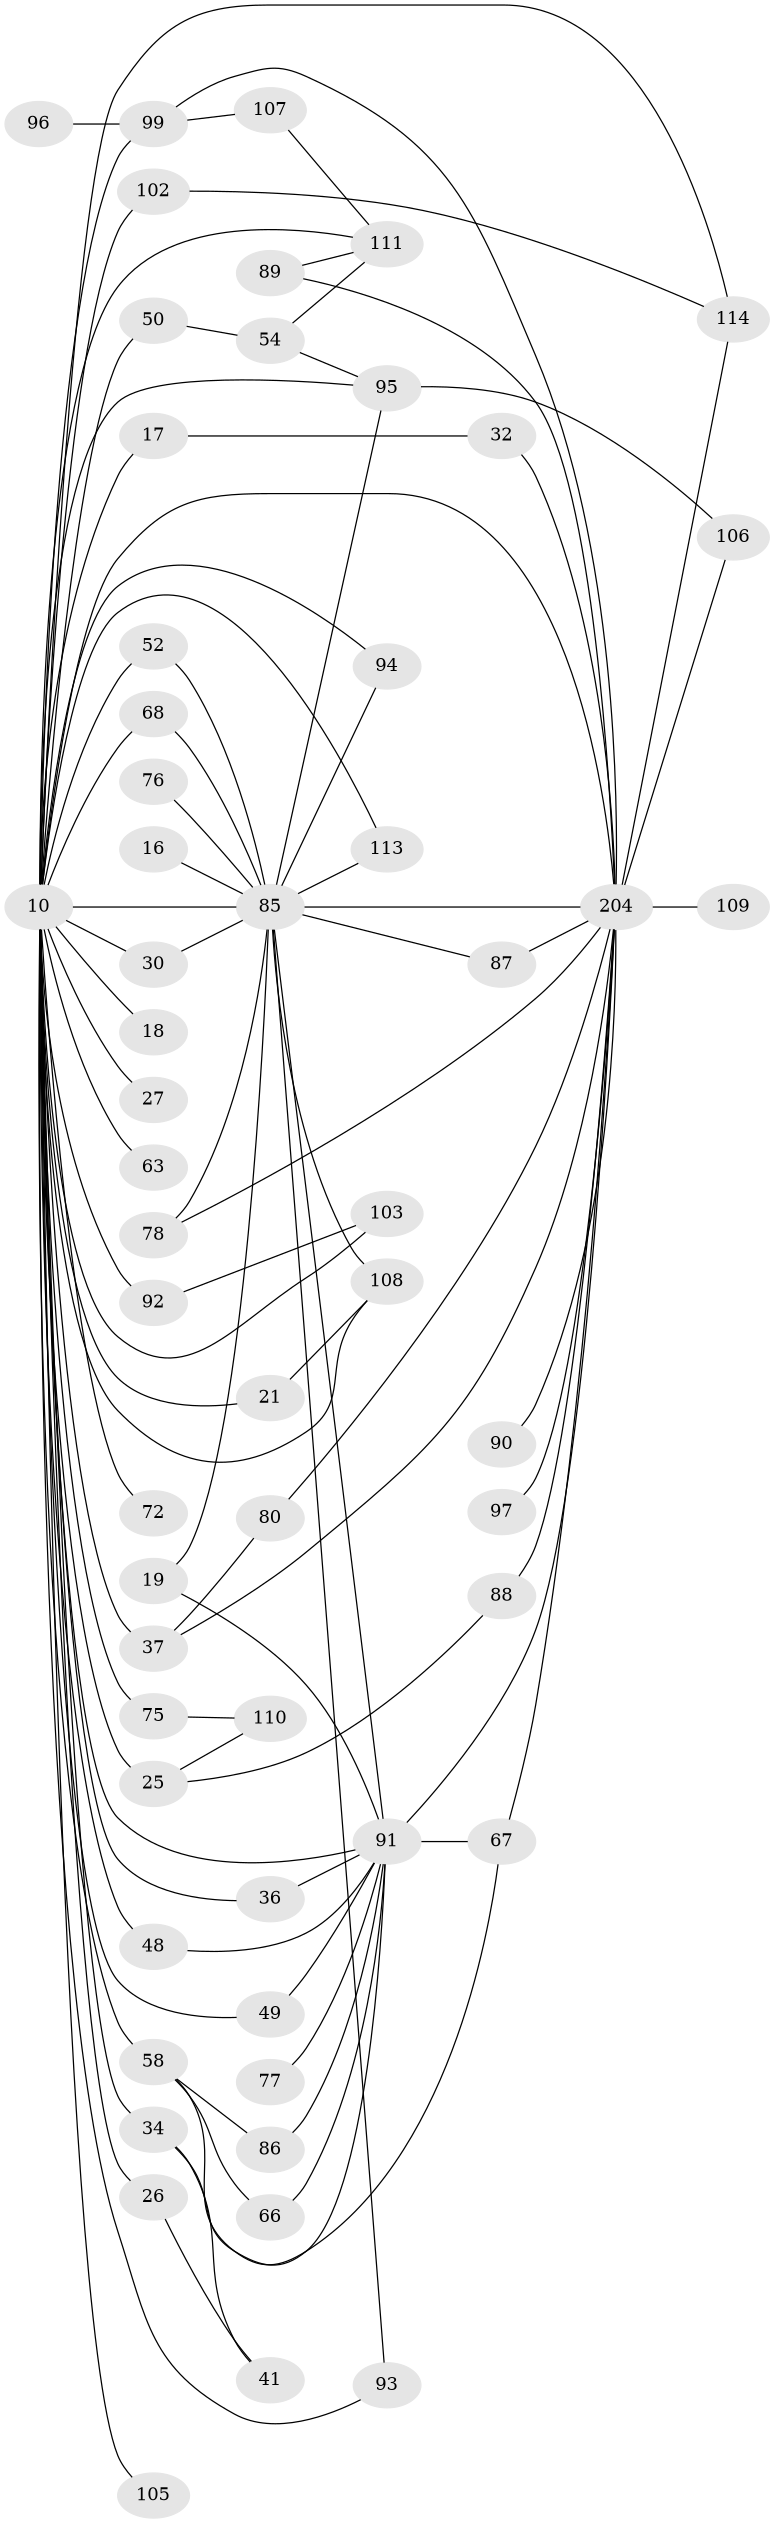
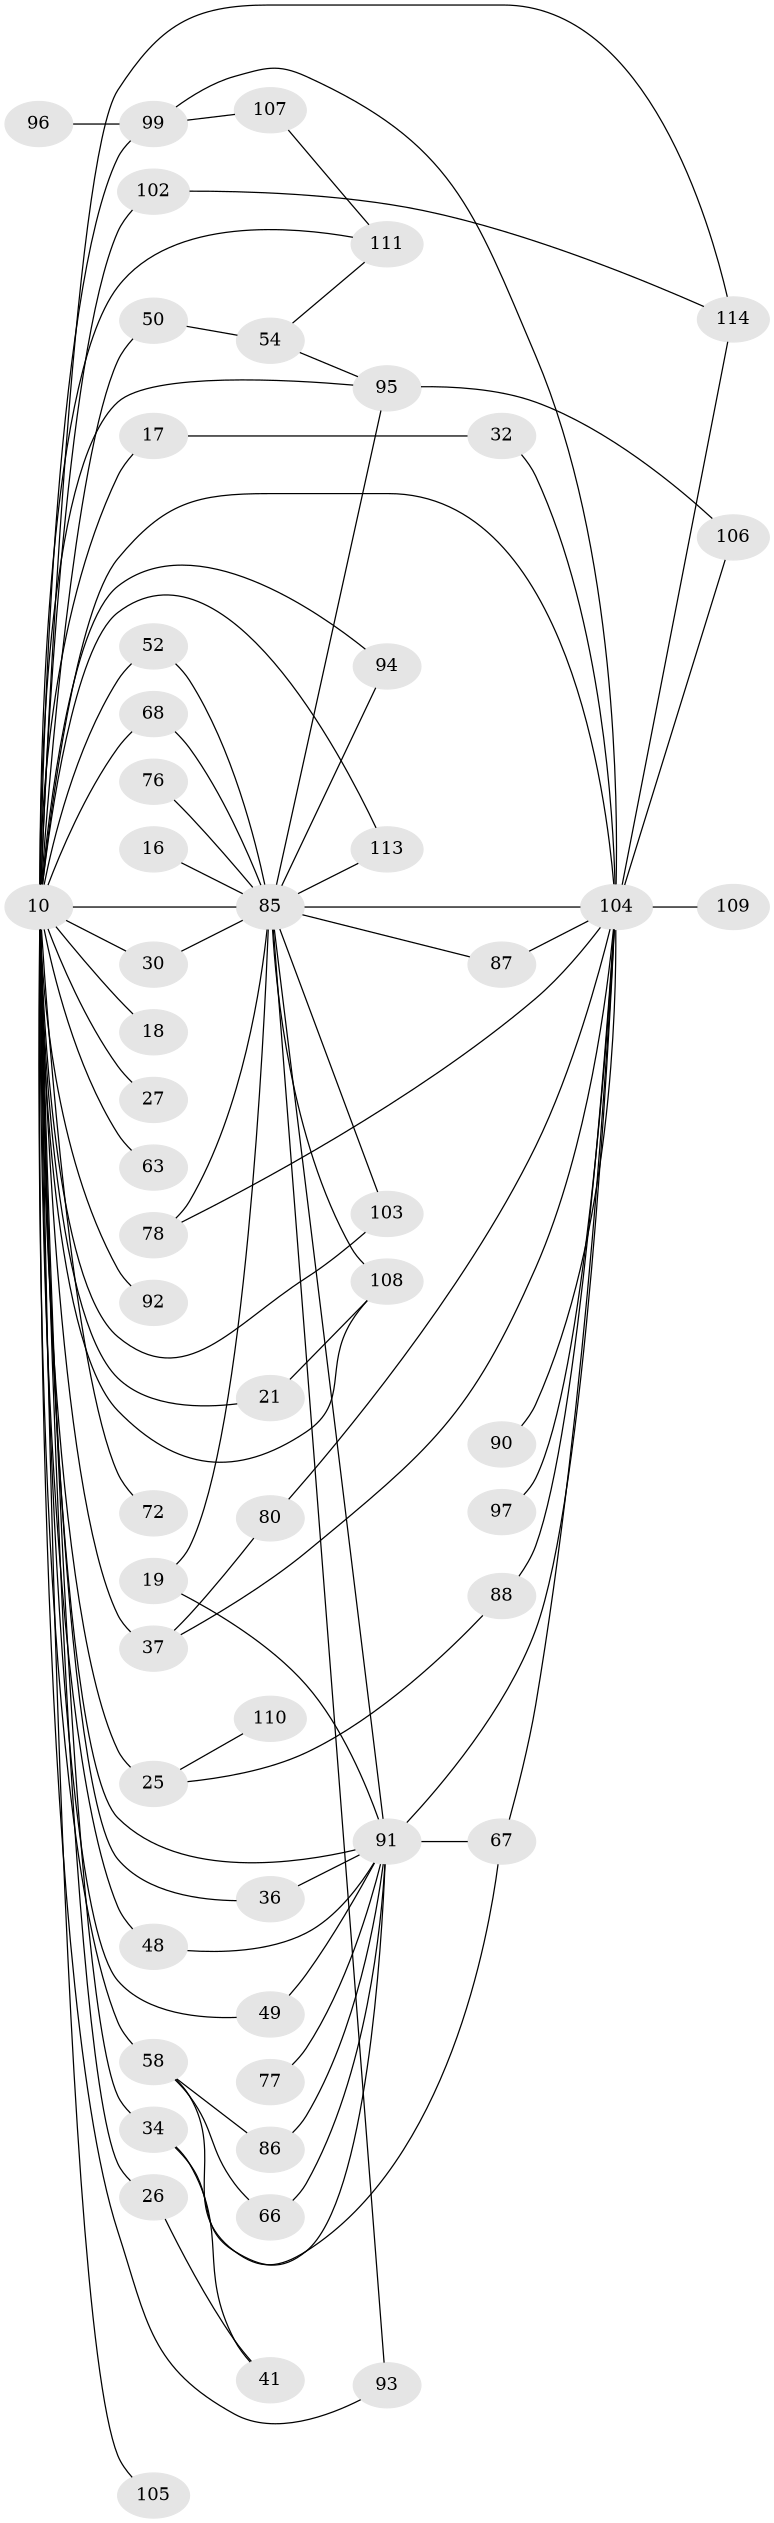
node "89": removed
node "204": label "204" -> "104"
edge "103" -- "92": now "103" -- "85"
node "75": removed
